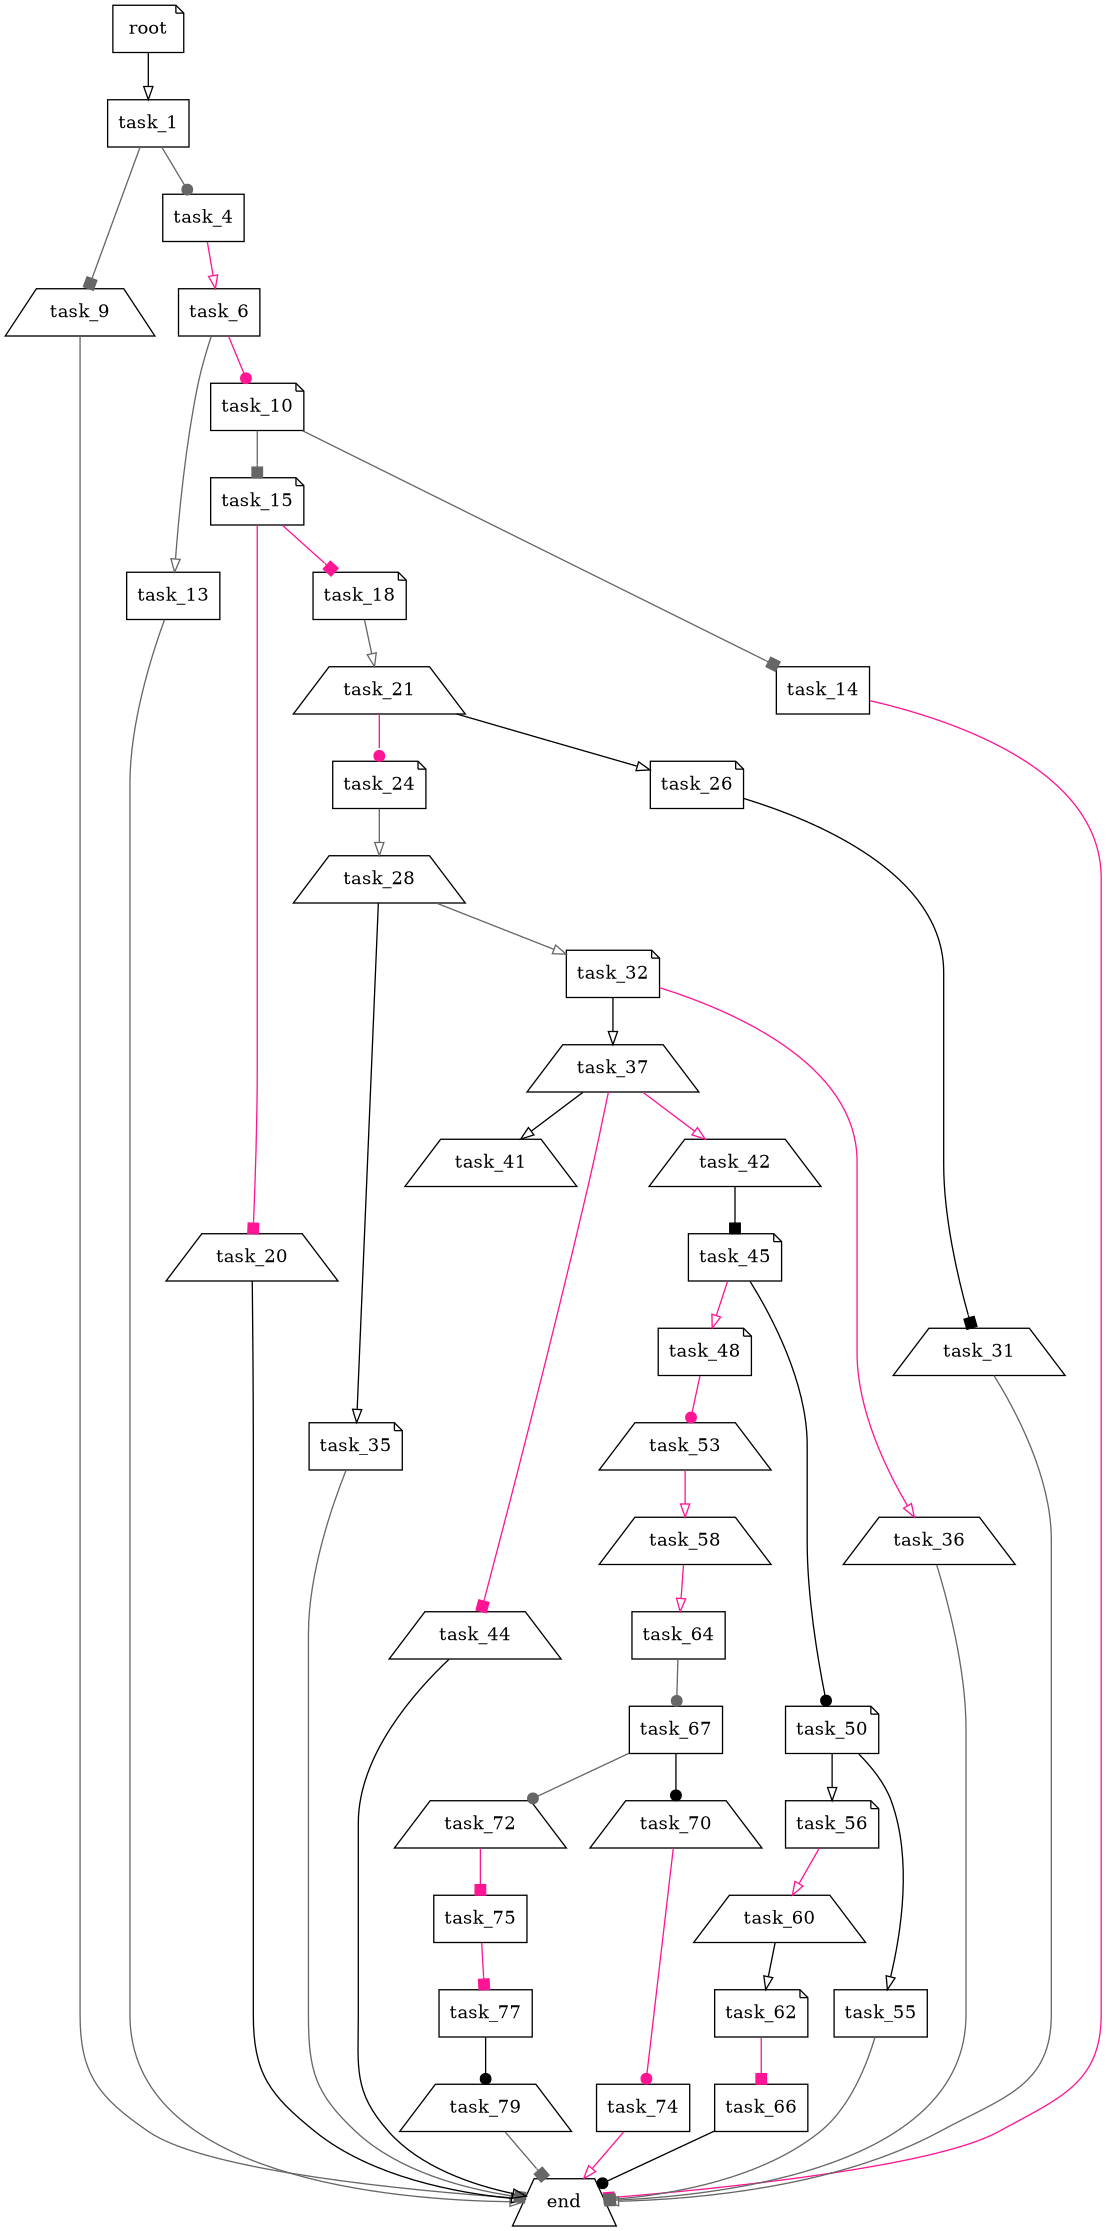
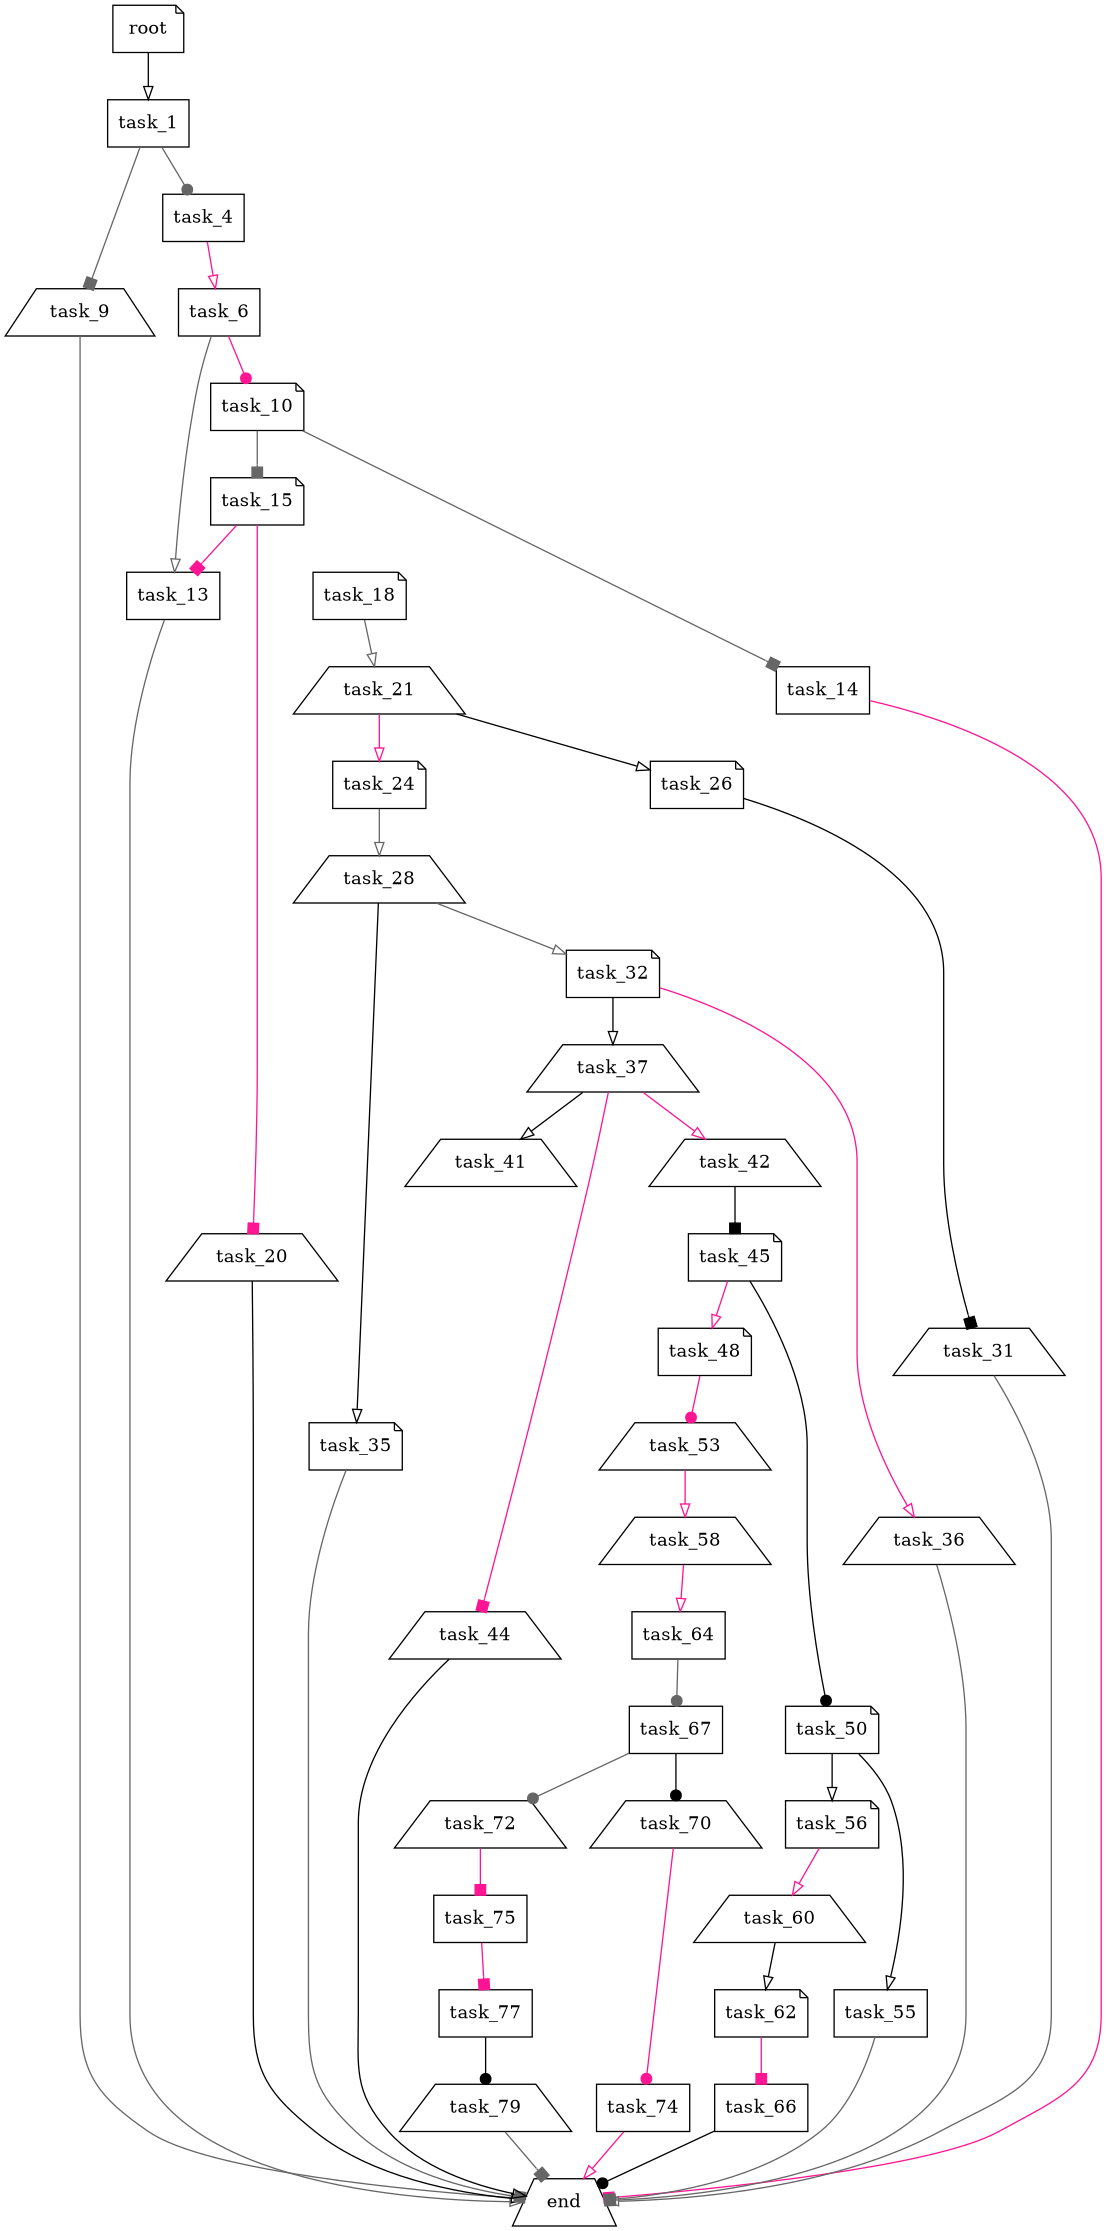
edge "task_15" -> "task_18": now "task_15" -> "task_13"
edge "task_21" -> "task_24": arrowhead dot -> onormal
